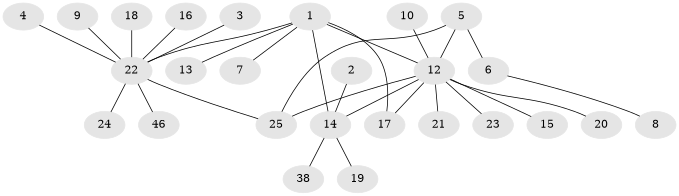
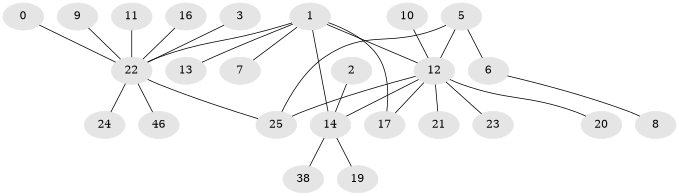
node "4": label "4" -> "0"
node "18": label "18" -> "11"
node "15": removed
